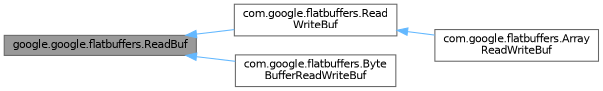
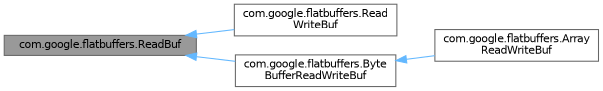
edge "com.google.flatbuffers.Array ReadWriteBuf" -> "com.google.flatbuffers.Read WriteBuf": now "com.google.flatbuffers.Array ReadWriteBuf" -> "com.google.flatbuffers.Byte BufferReadWriteBuf"
node "google.google.flatbuffers.ReadBuf": label "google.google.flatbuffers.ReadBuf" -> "com.google.flatbuffers.ReadBuf"
